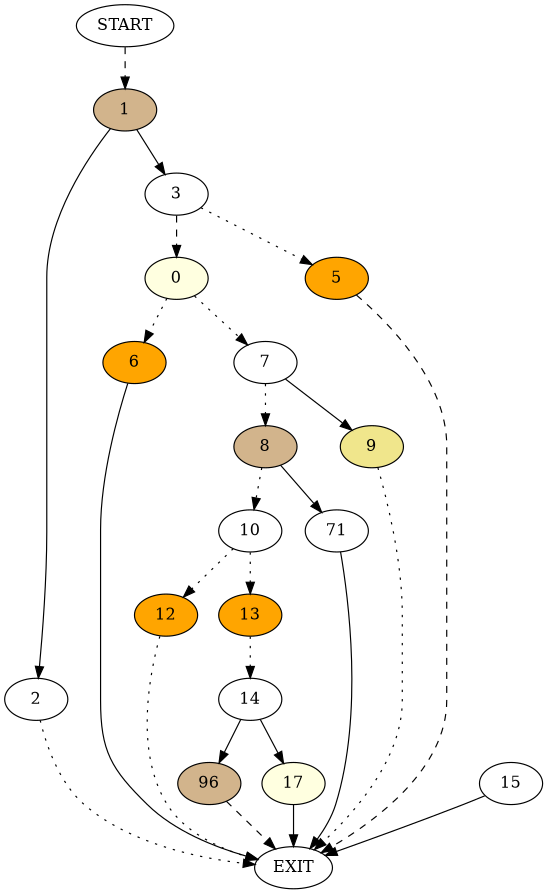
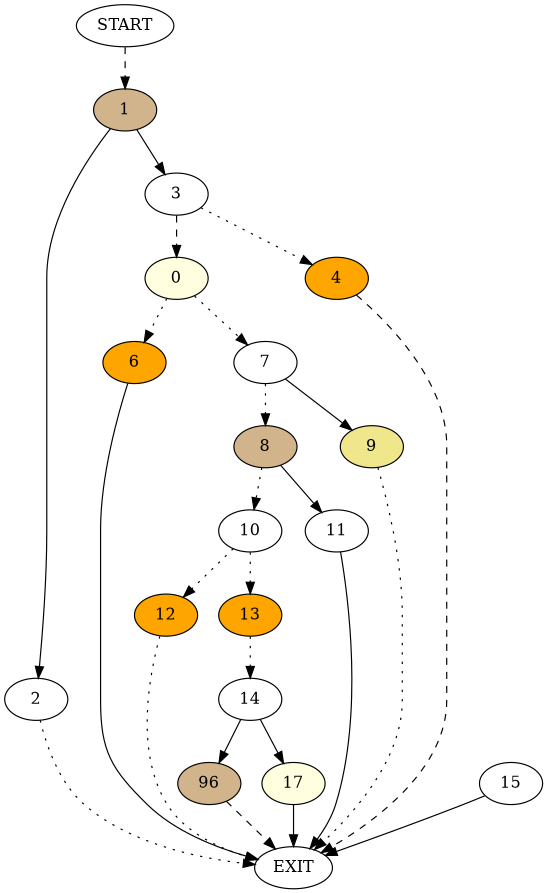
node "5": label "5" -> "4"
node "71": label "71" -> "11"
